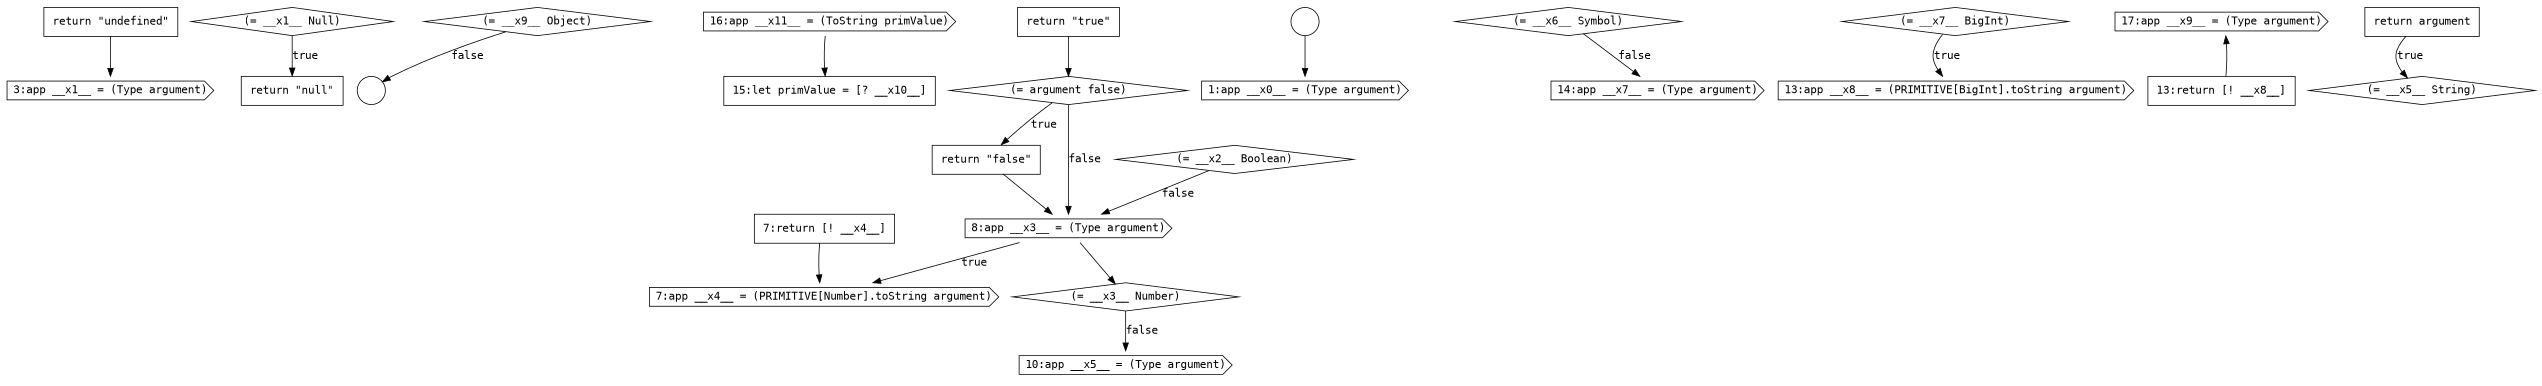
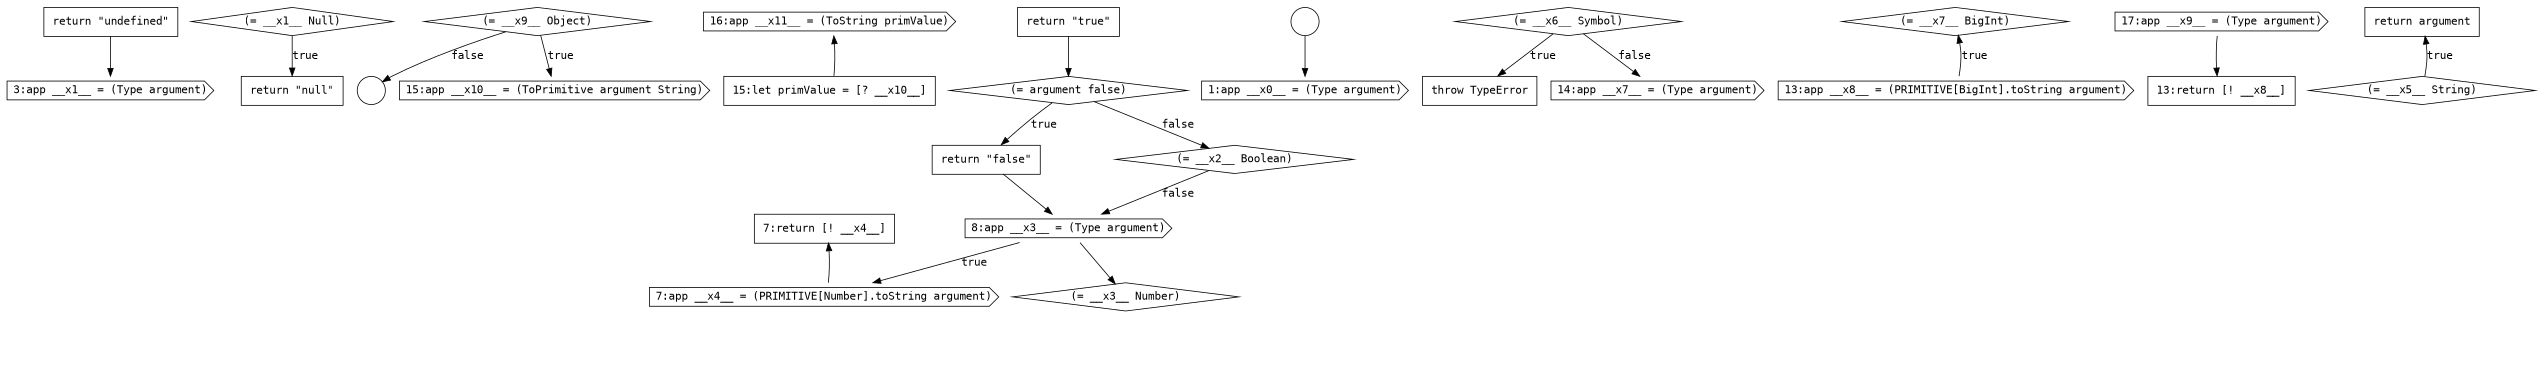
edge "(= __x7__ BigInt)" -> "13:app __x8__ = (PRIMITIVE[BigInt].toString argument)": reversed
edge "16:app __x11__ = (ToString primValue)" -> "15:let primValue = [? __x10__]": reversed
edge "return argument" -> "(= __x5__ String)": reversed
edge "13:return [! __x8__]" -> "17:app __x9__ = (Type argument)": reversed
node "15:app __x10__ = (ToPrimitive argument String)": added
node "throw TypeError": added
edge "(= argument false)" -> "8:app __x3__ = (Type argument)": now "(= argument false)" -> "(= __x2__ Boolean)"
edge "7:return [! __x4__]" -> "7:app __x4__ = (PRIMITIVE[Number].toString argument)": reversed
node "10:app __x5__ = (Type argument)": removed
